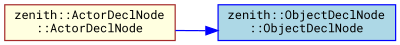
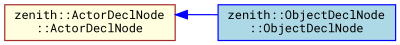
edge "zenith::ActorDeclNode ::ActorDeclNode" -> "zenith::ObjectDeclNode ::ObjectDeclNode": reversed
